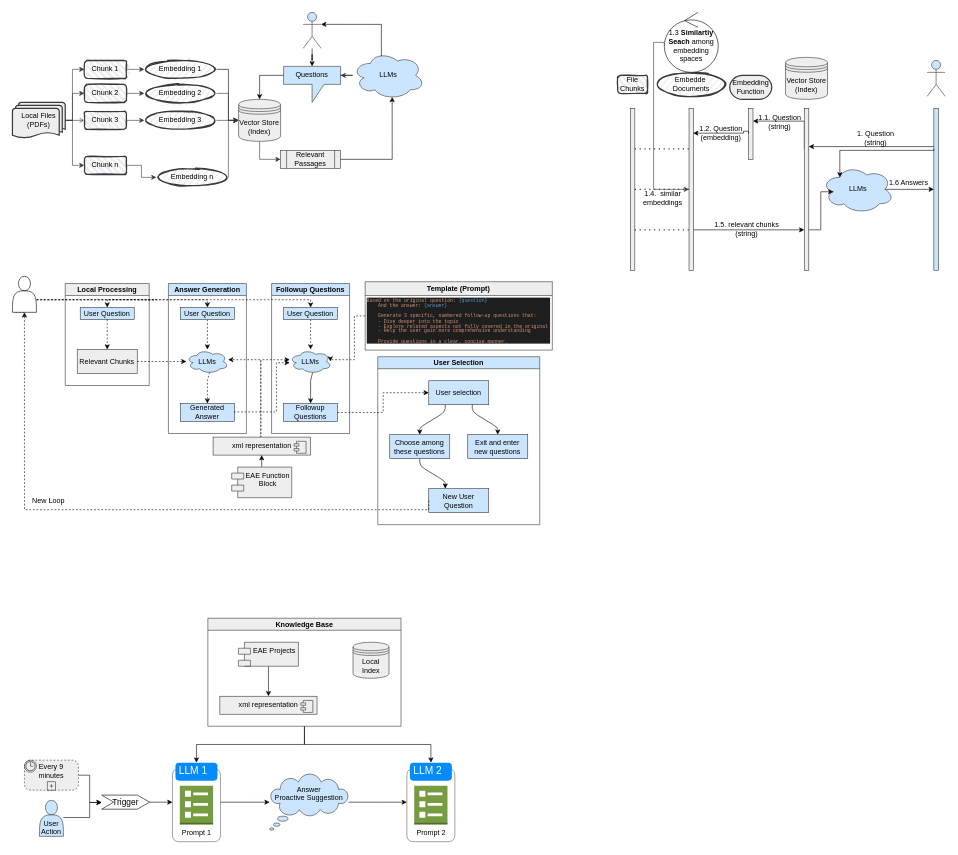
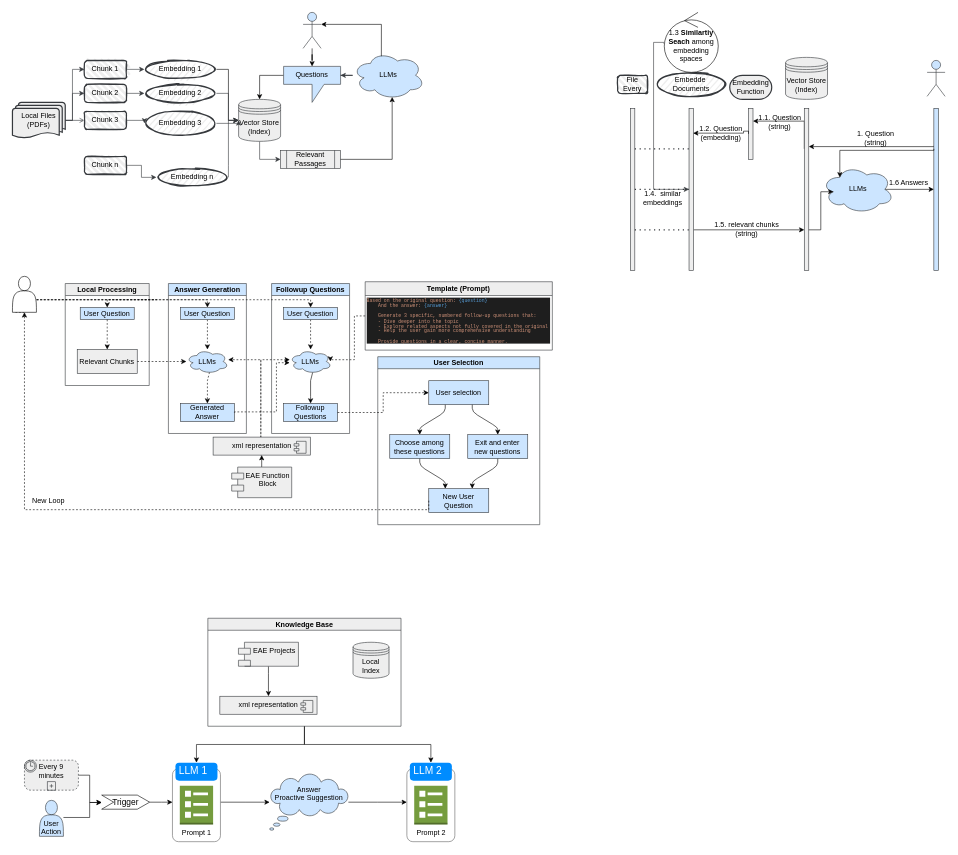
node "File Chunks": label "File Chunks" -> "File Every"
node "Embedding 3": size 72x18 -> 72x24
edge "Local Files (PDFs)" -> "Chunk n": removed
edge "Exit and enter new questions" -> "New User Question": added
